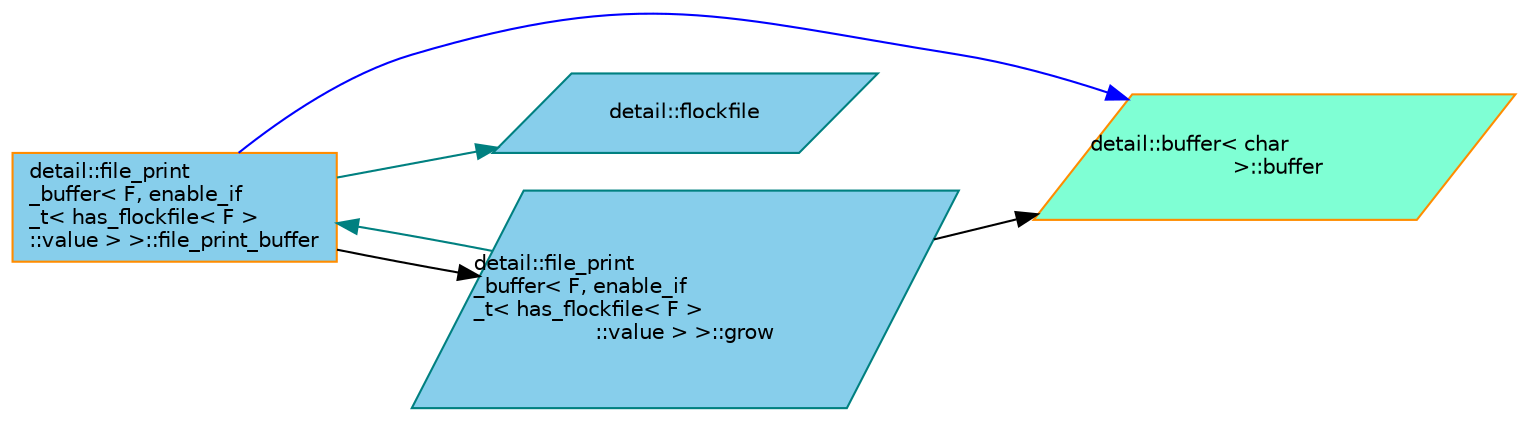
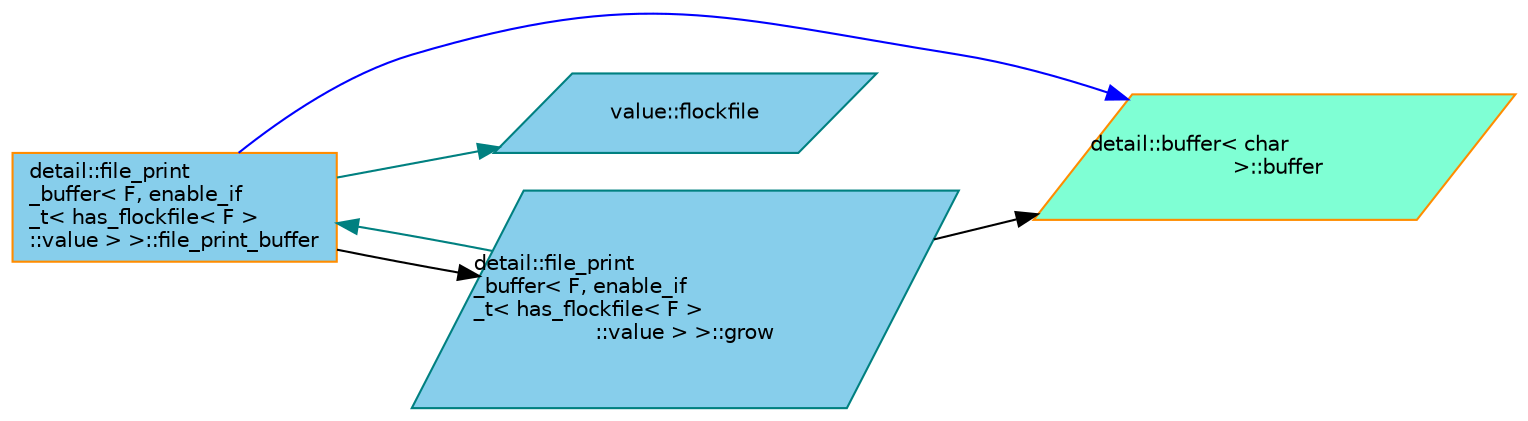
node "detail::flockfile": label "detail::flockfile" -> "value::flockfile"
